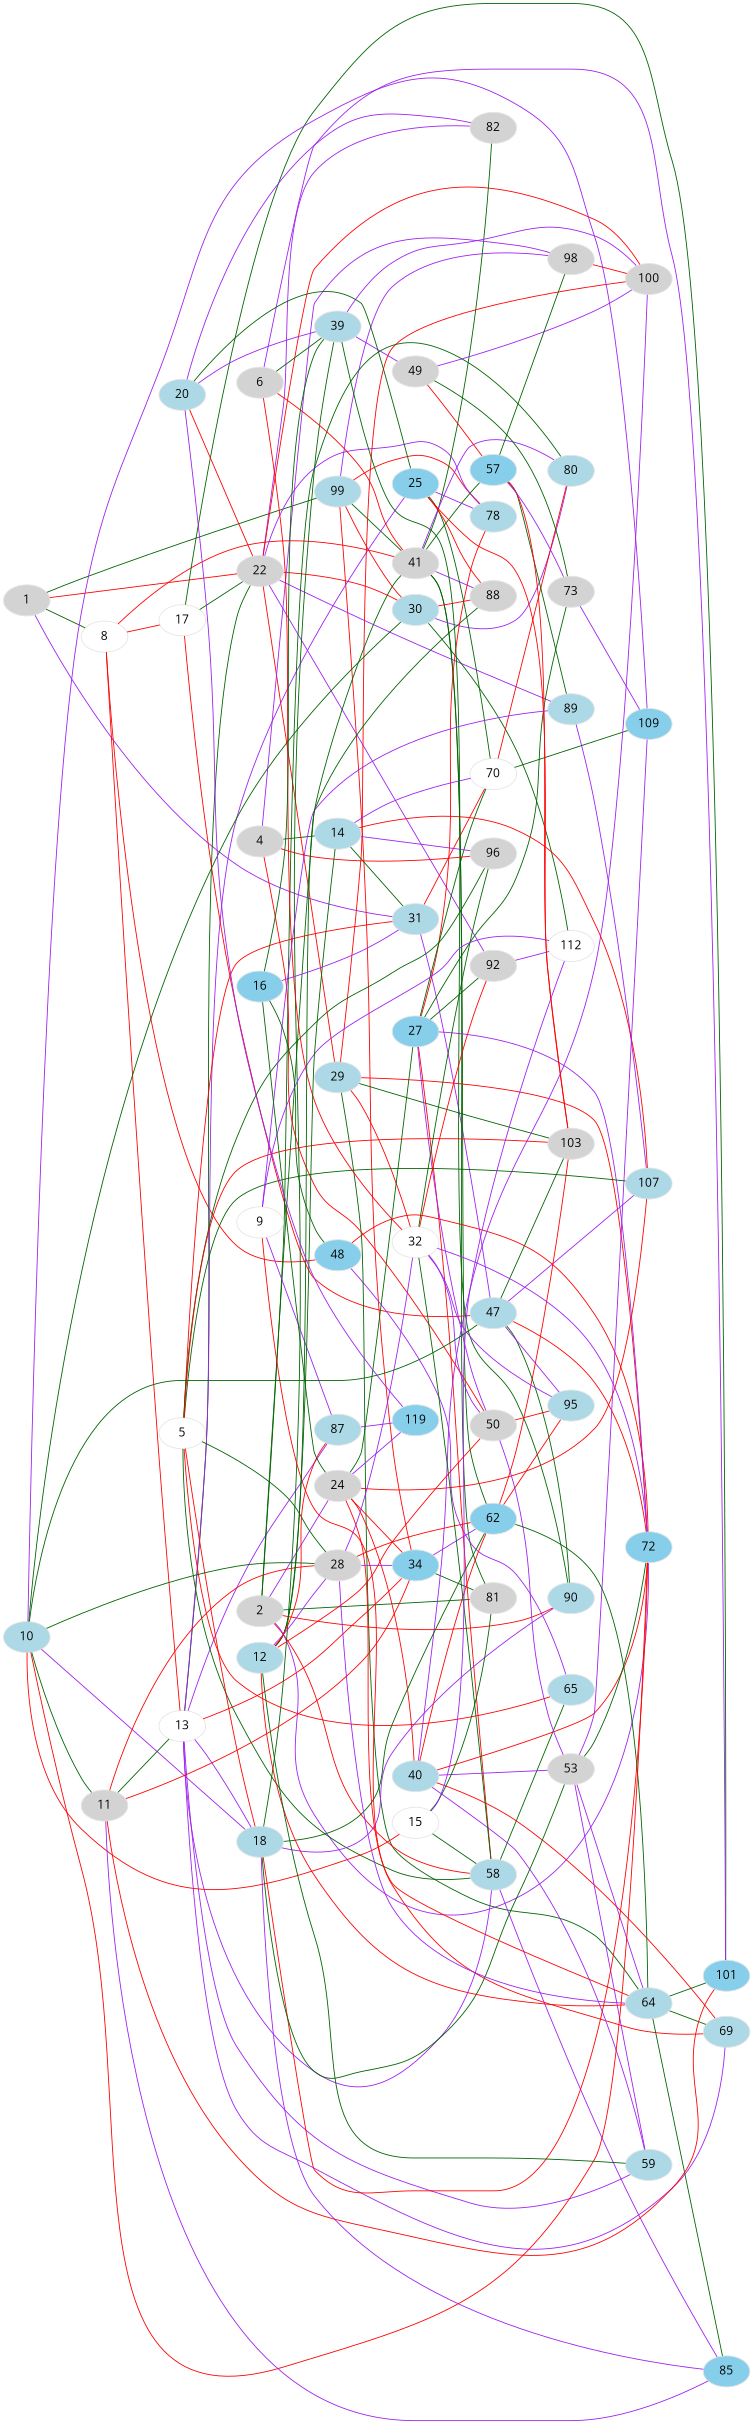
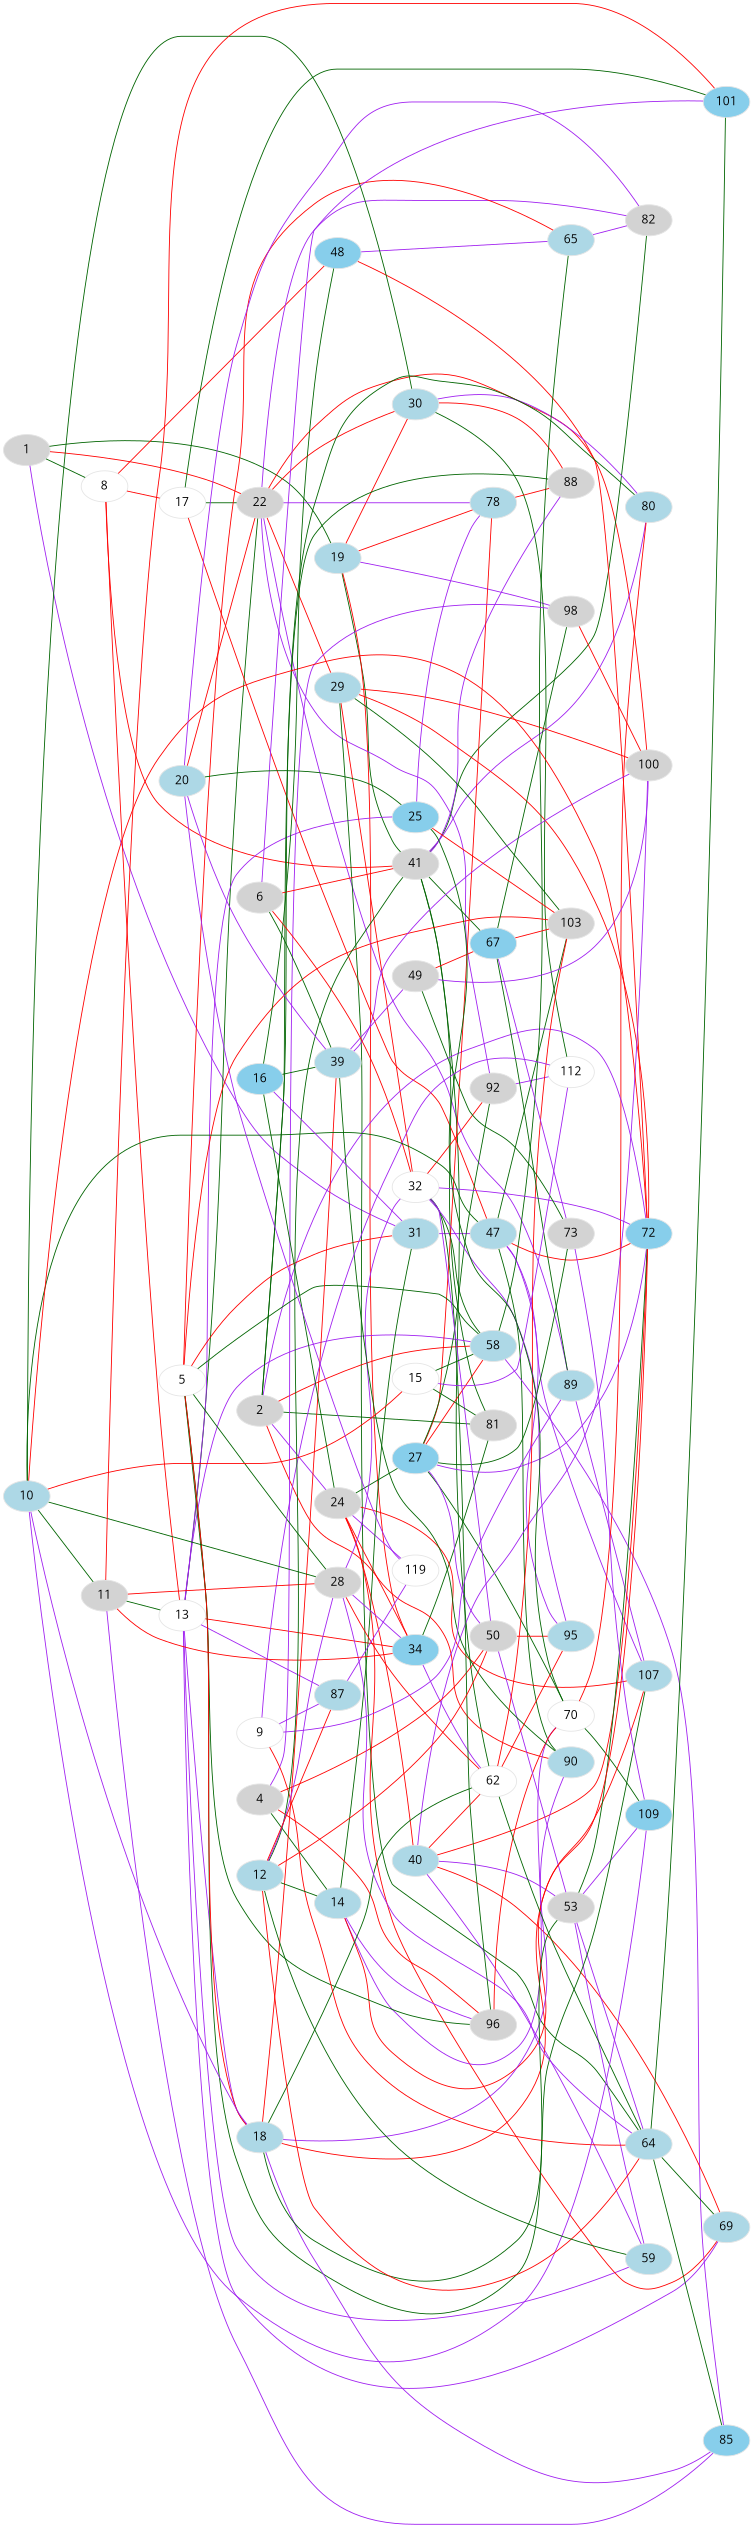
edge "82" -- "65": added
node "57": label "57" -> "67"
node "99": label "99" -> "19"
edge "25" -- "88": now "78" -- "88"
edge "70" -- "31": now "70" -- "96"
edge "39" -- "18": color darkgreen -> red
node "119": fillcolor skyblue -> white
node "62": fillcolor skyblue -> white
